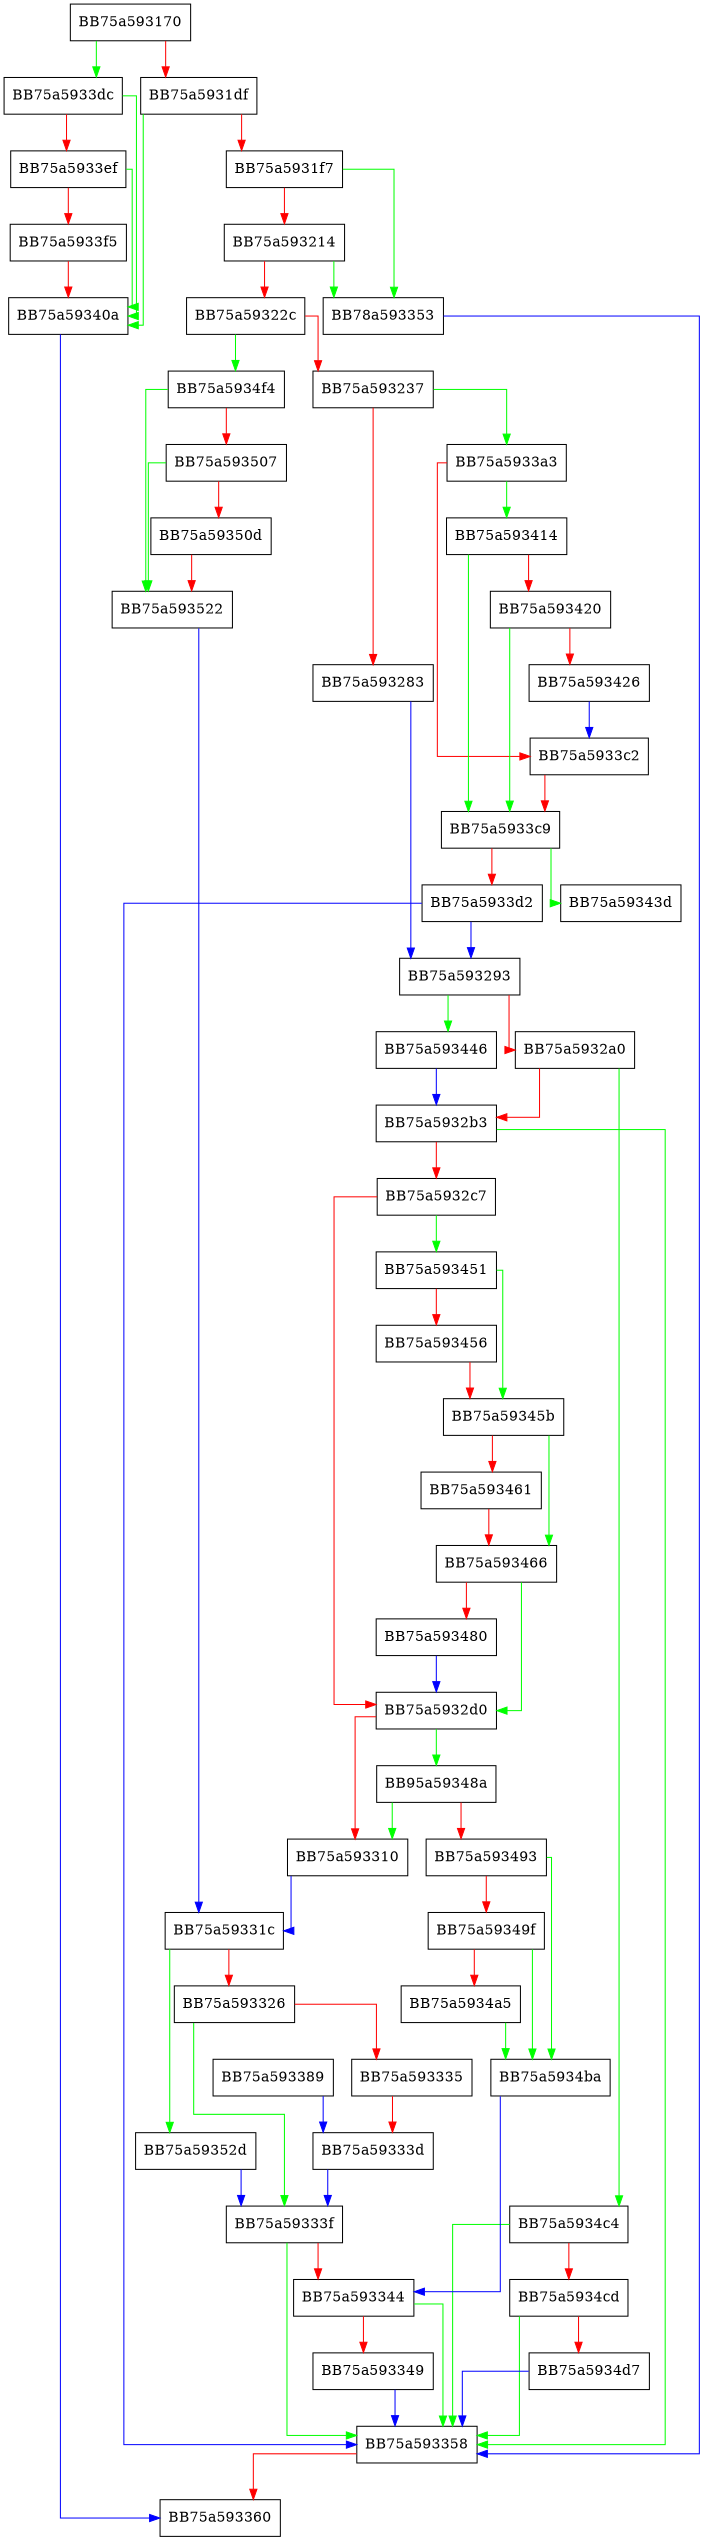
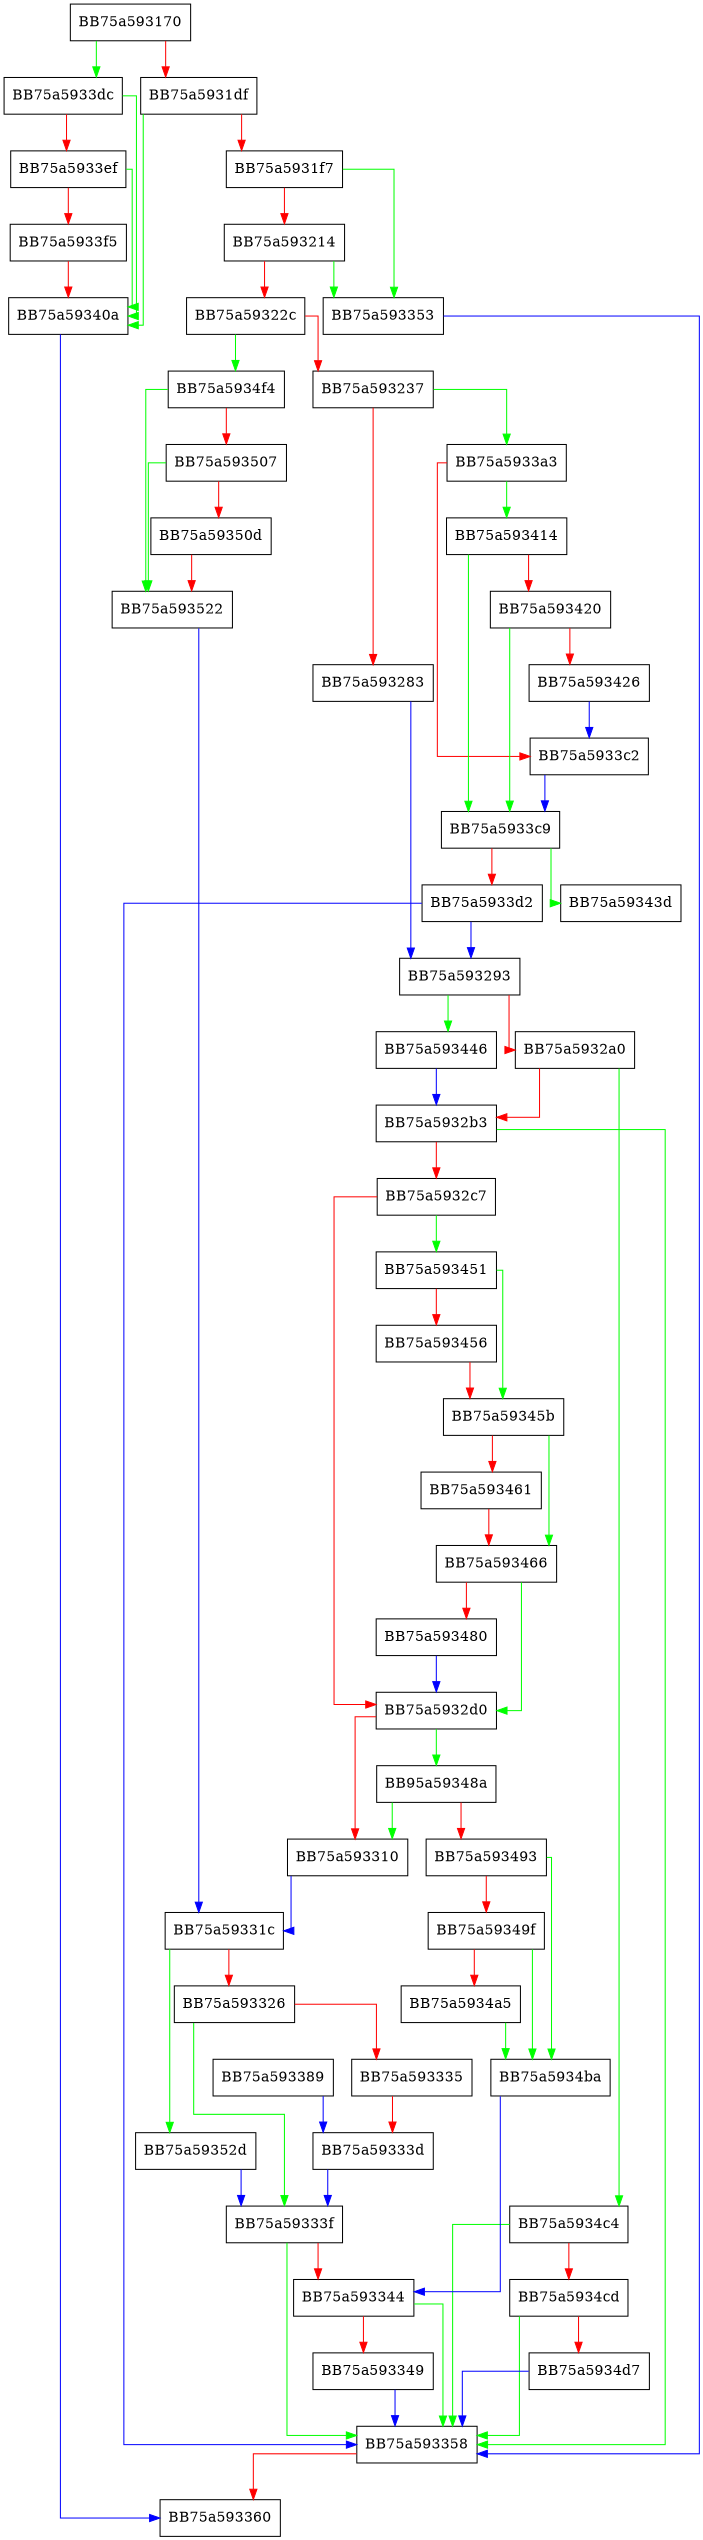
node "BB78a593353": label "BB78a593353" -> "BB75a593353"
edge "BB75a5933c2" -> "BB75a5933c9": color red -> blue
